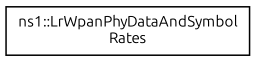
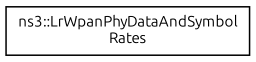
node "ns1::LrWpanPhyDataAndSymbol Rates": label "ns1::LrWpanPhyDataAndSymbol Rates" -> "ns3::LrWpanPhyDataAndSymbol Rates"
